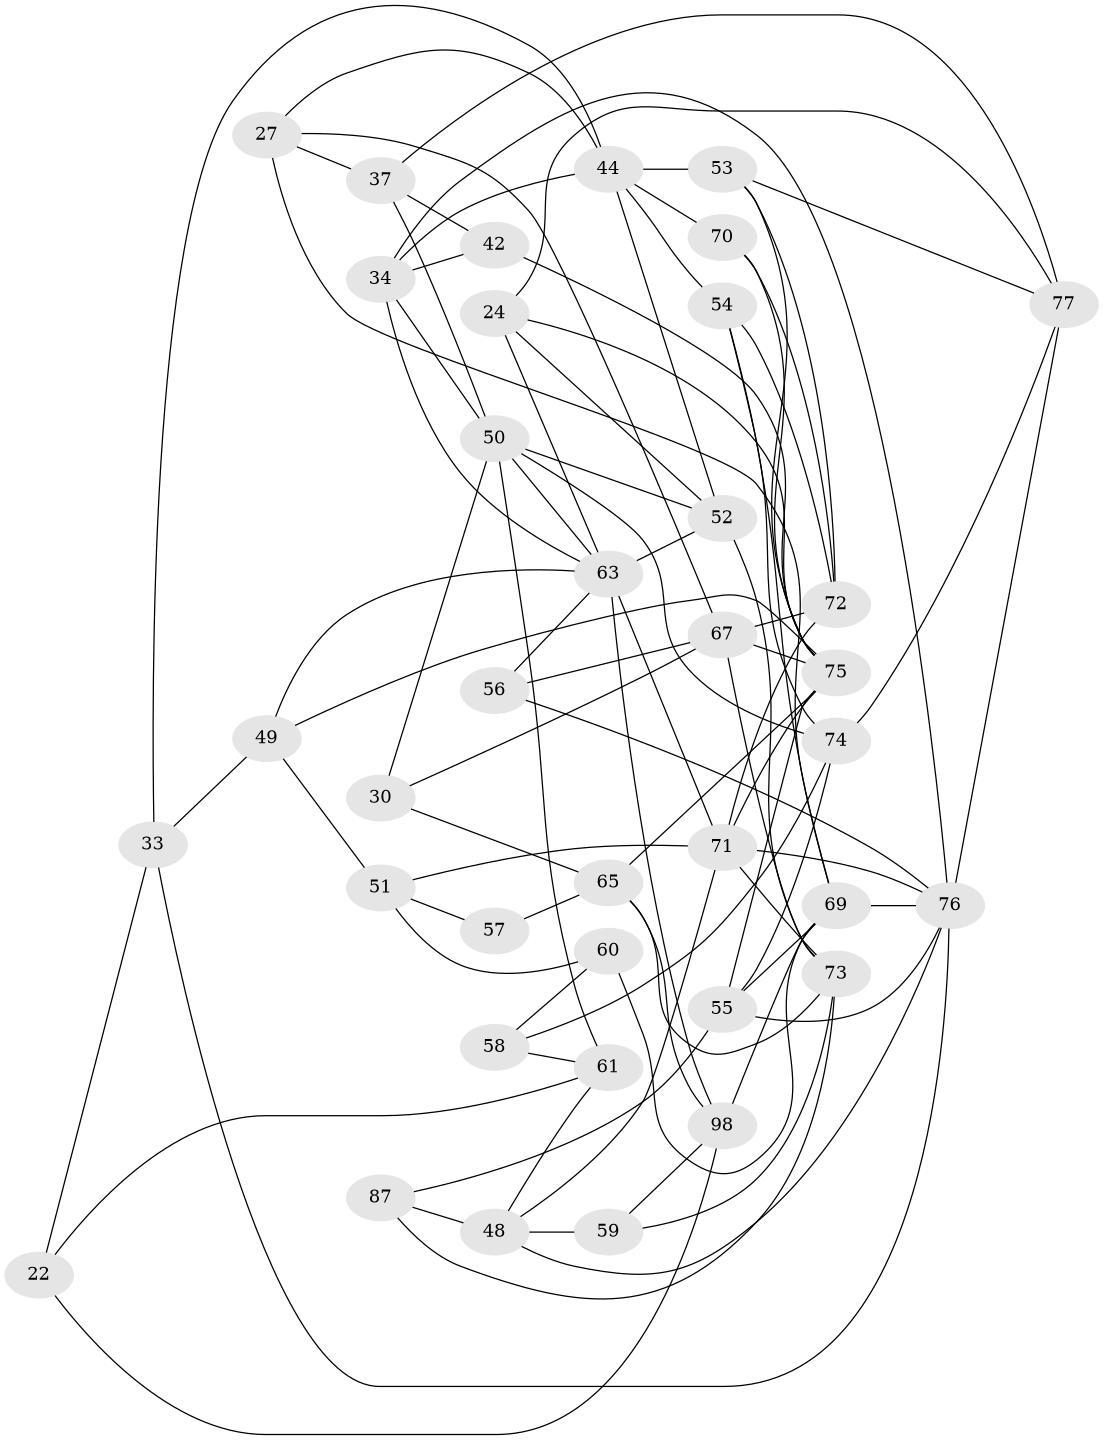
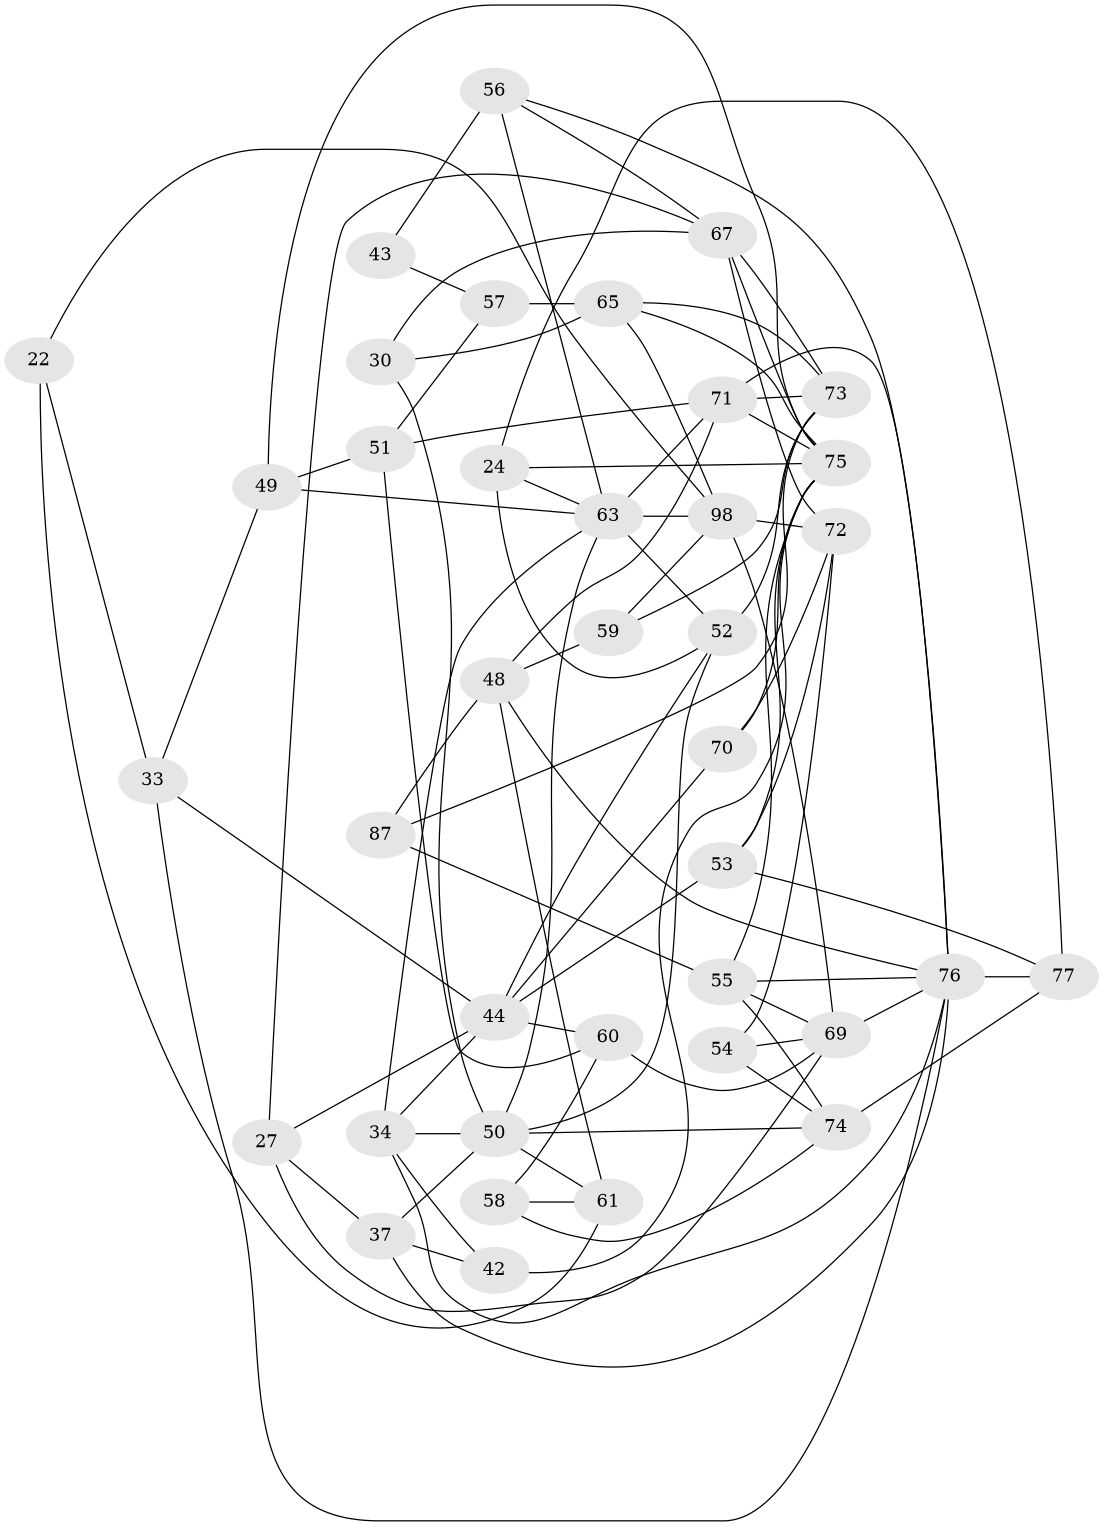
edge "37" -- "77": now "37" -- "76"
edge "44" -- "54": now "44" -- "60"
node "43": added
edge "72" -- "71": now "72" -- "98"
